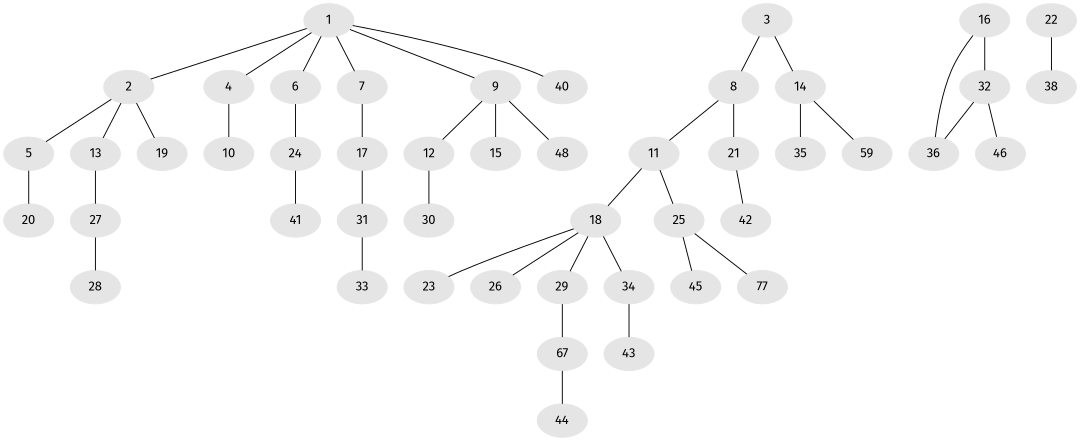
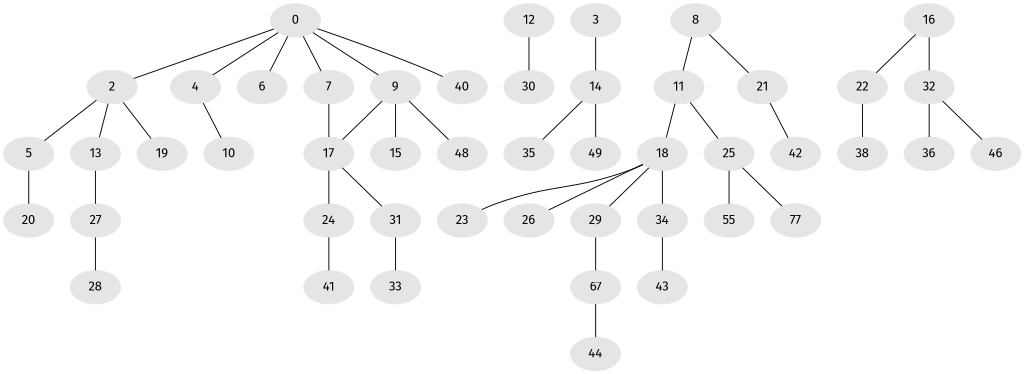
node "1": label "1" -> "0"
edge "3" -- "8": removed
edge "16" -- "36": now "16" -- "22"
edge "9" -- "12": now "9" -- "17"
edge "6" -- "24": now "17" -- "24"
node "59": label "59" -> "49"
node "45": label "45" -> "55"
